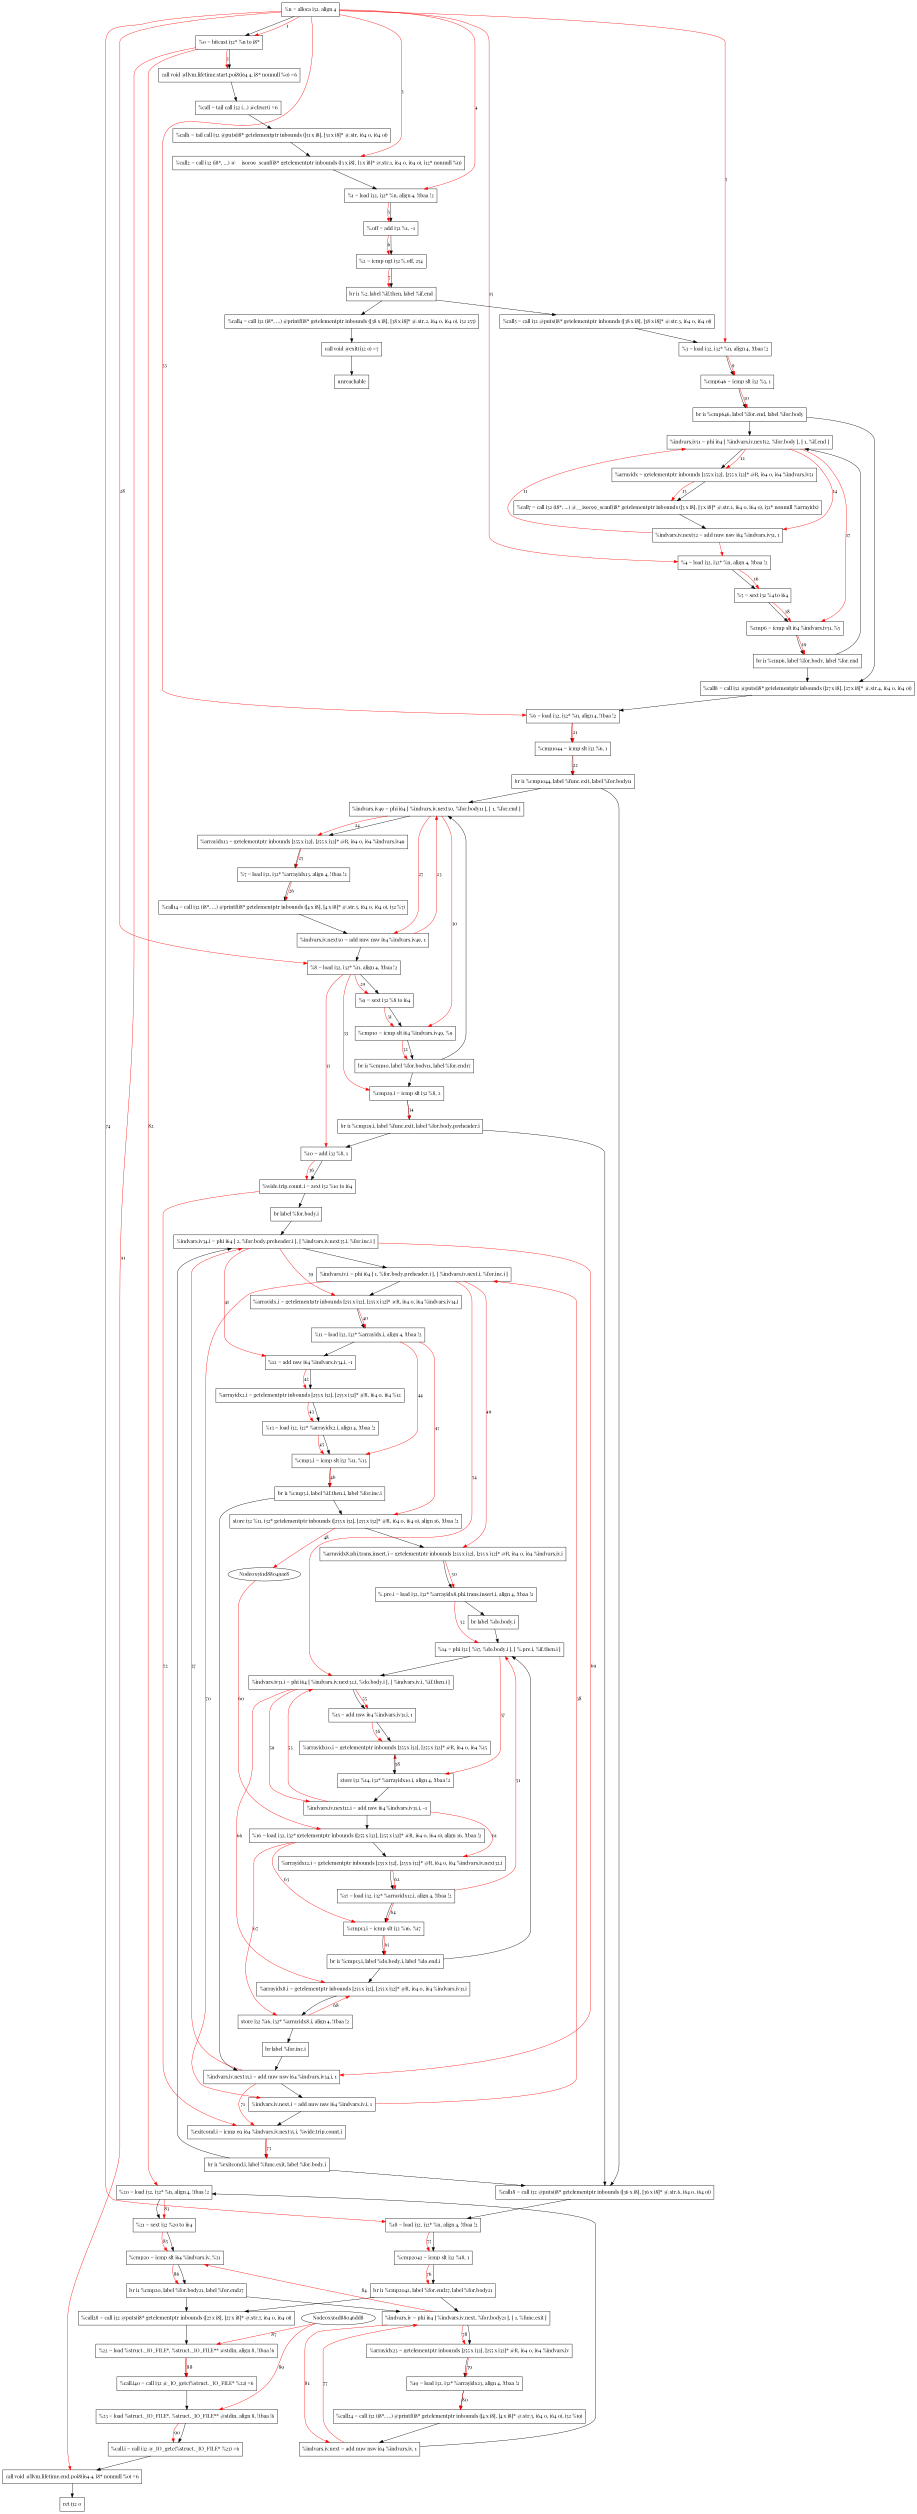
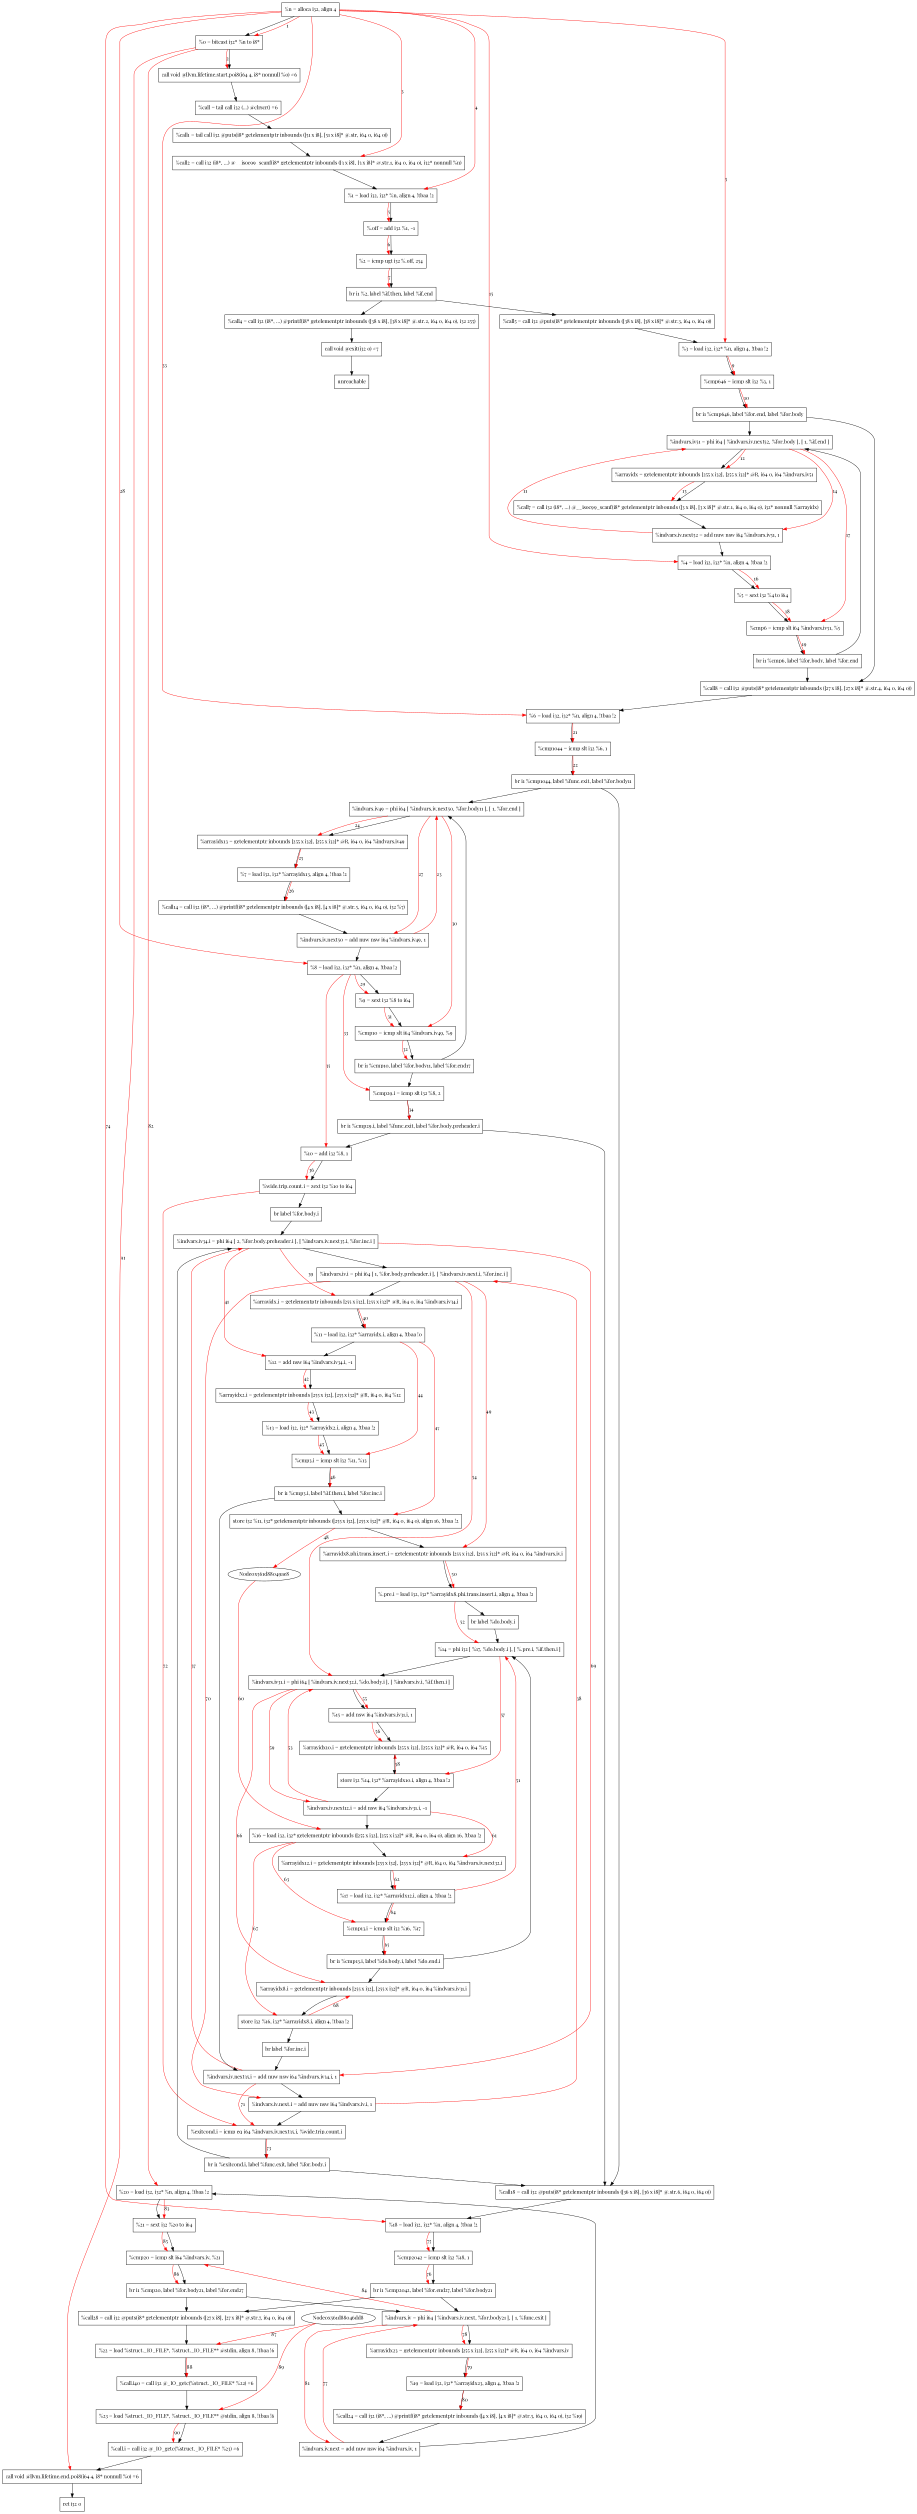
edge "%indvars.iv.next52 = add nuw nsw i64 %indvars.iv51, 1" -> "%4 = load i32, i32* %n, align 4, !tbaa !2": color red -> black
node "%11 = load i32, i32* %arrayidx.i, align 4, !tbaa !2": label "%11 = load i32, i32* %arrayidx.i, align 4, !tbaa !2" -> "%11 = load i32, i32* %arrayidx.i, align 4, !tbaa !0"
